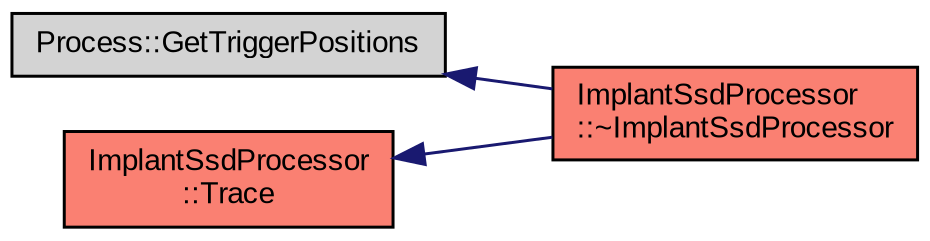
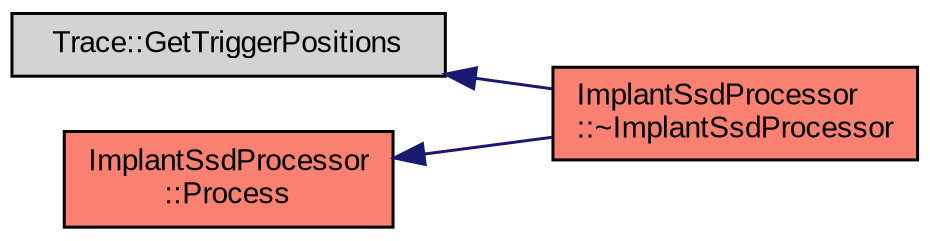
node "Process::GetTriggerPositions": label "Process::GetTriggerPositions" -> "Trace::GetTriggerPositions"
node "ImplantSsdProcessor ::Trace": label "ImplantSsdProcessor ::Trace" -> "ImplantSsdProcessor ::Process"
